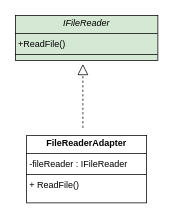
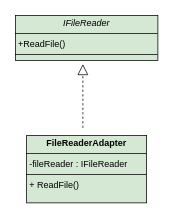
node "FileReaderAdapter -fileReader : IFileReader + ReadFile()": fillcolor #ffffff -> #d5e8d4
